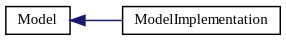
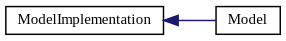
edge "ModelImplementation" -> "Model": reversed
